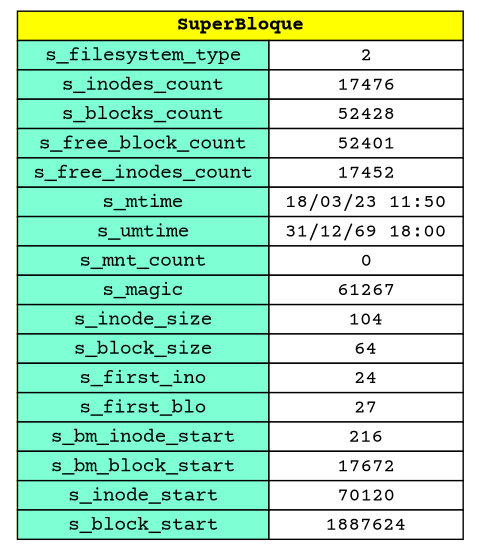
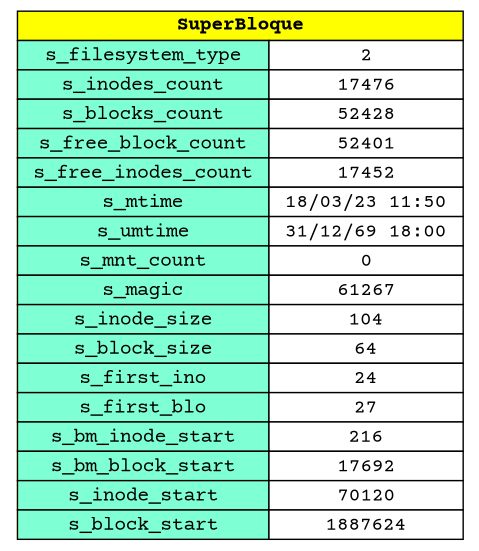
node "SuperBloque": text "17672" -> "17692"
